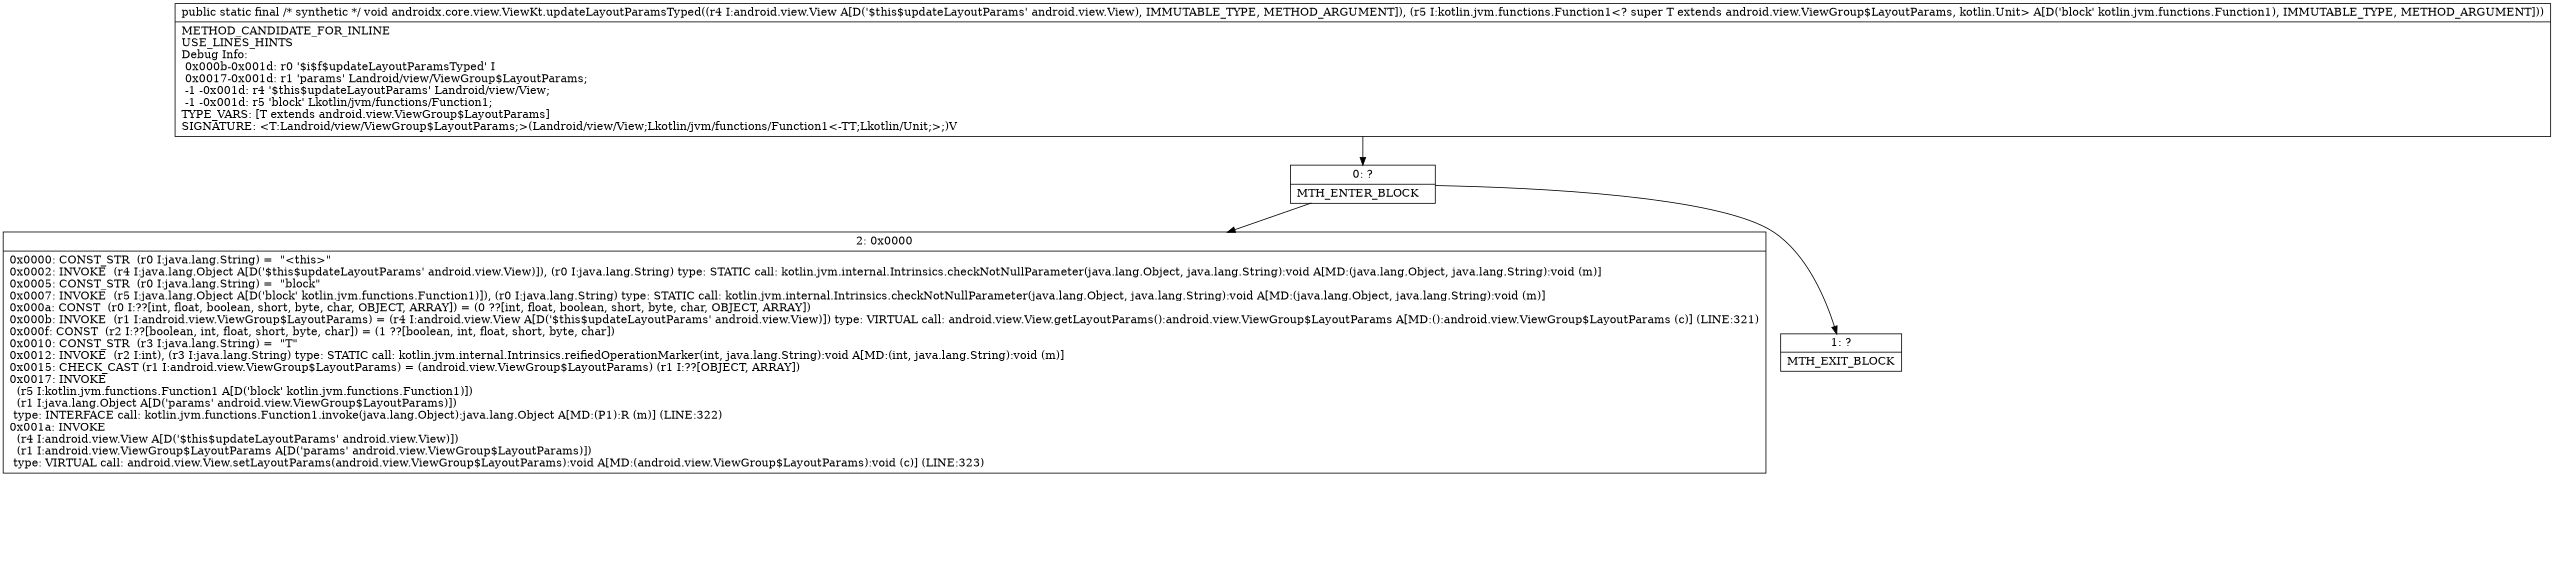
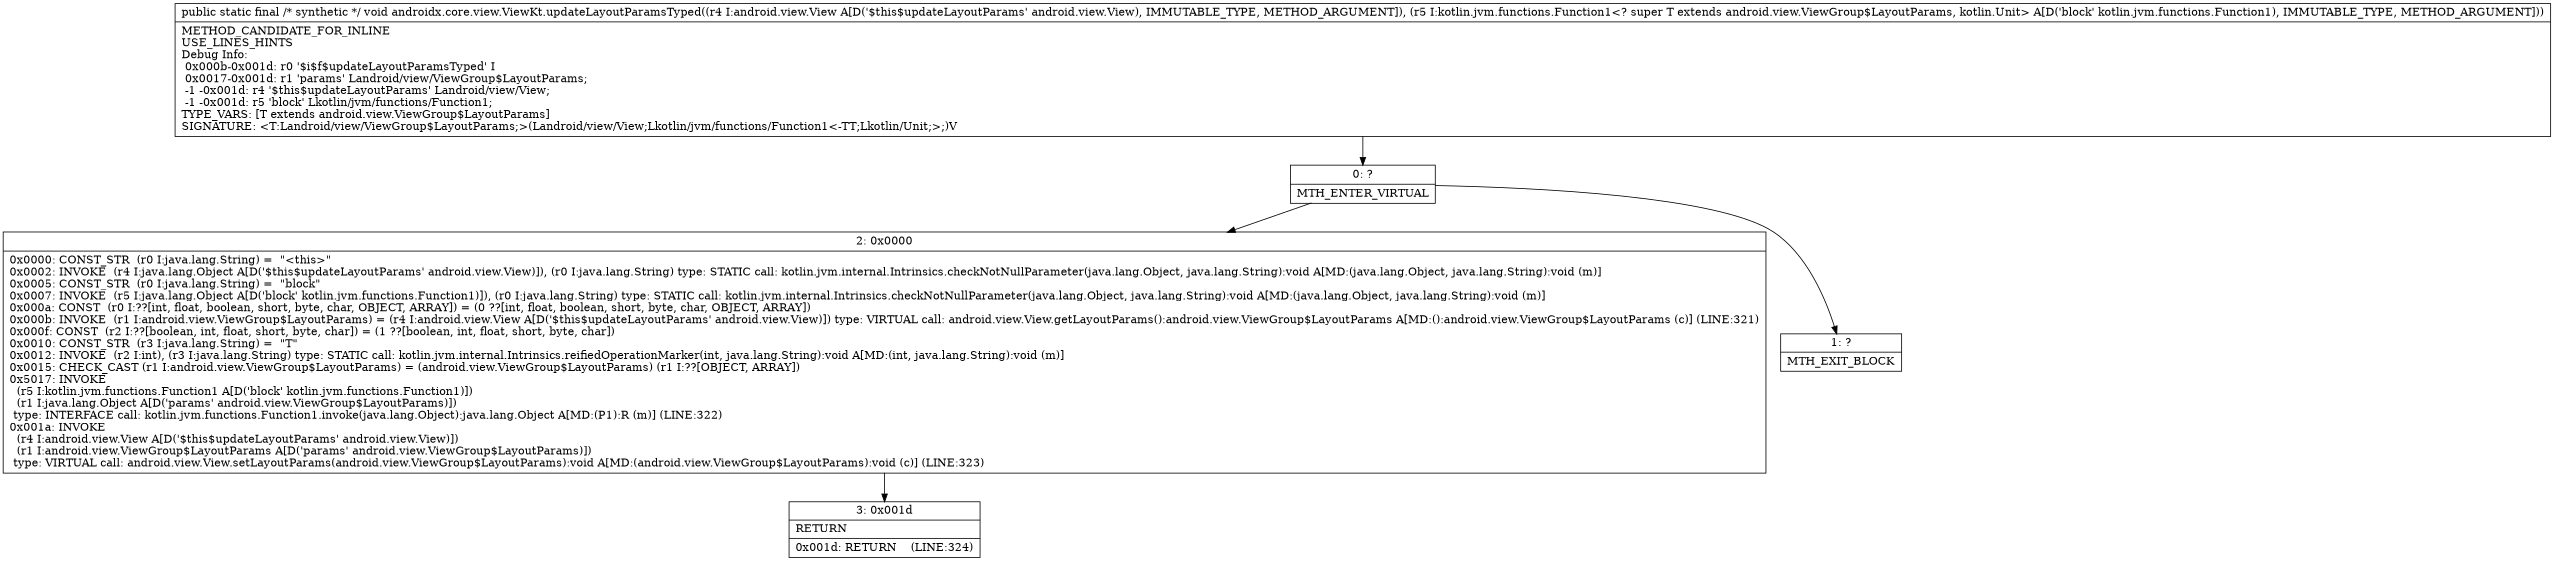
node "0: ?": text "MTH_ENTER_BLOCK" -> "MTH_ENTER_VIRTUAL"
node "2: 0x0000": text "0x0017: INVOKE" -> "0x5017: INVOKE"
node "3: 0x001d": added
